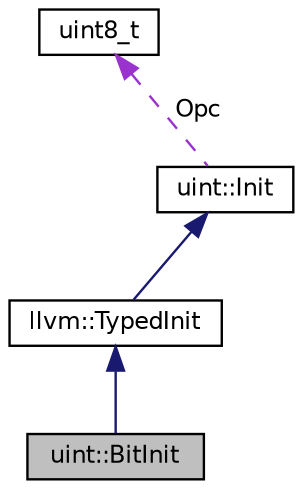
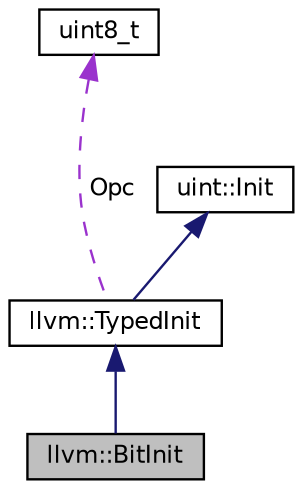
edge "uint::Init" -> "uint8_t": now "llvm::TypedInit" -> "uint8_t"
node "uint::BitInit": label "uint::BitInit" -> "llvm::BitInit"
